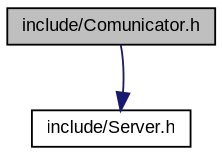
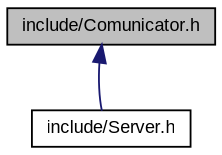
edge "include/Comunicator.h" -> "include/Server.h": reversed
